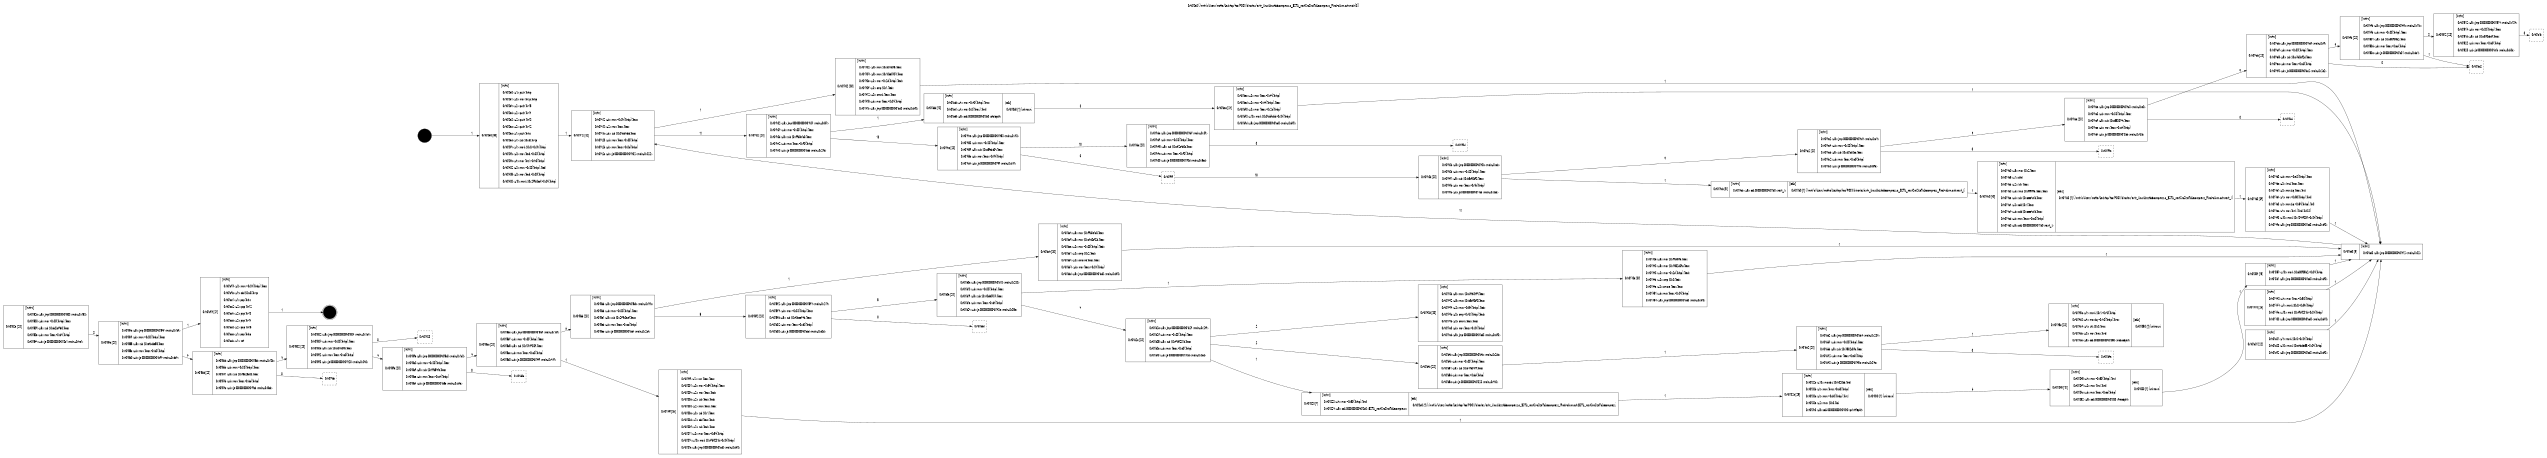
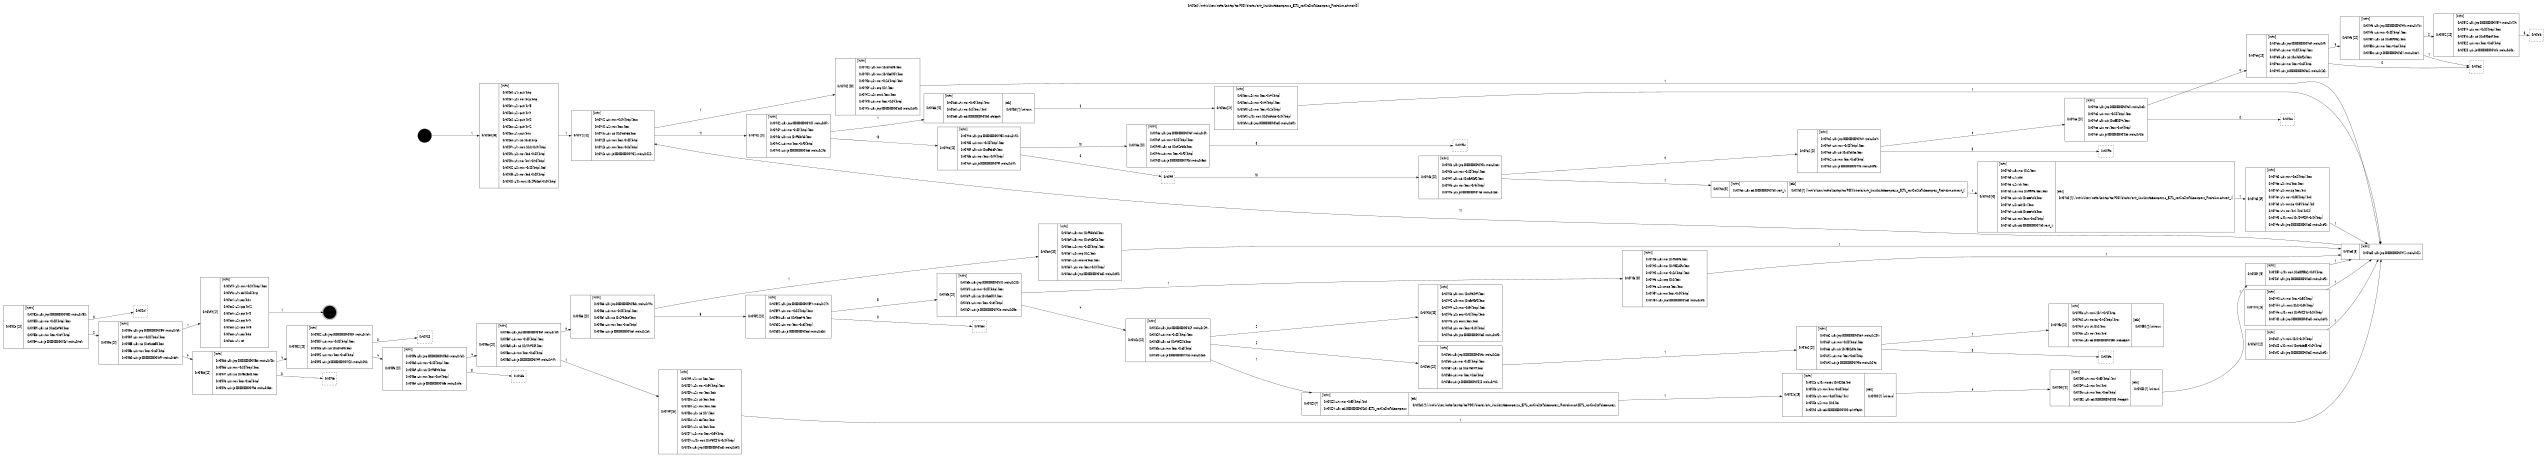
node "0x4018c1": added
